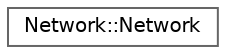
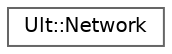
node "Network::Network": label "Network::Network" -> "Ult::Network"
